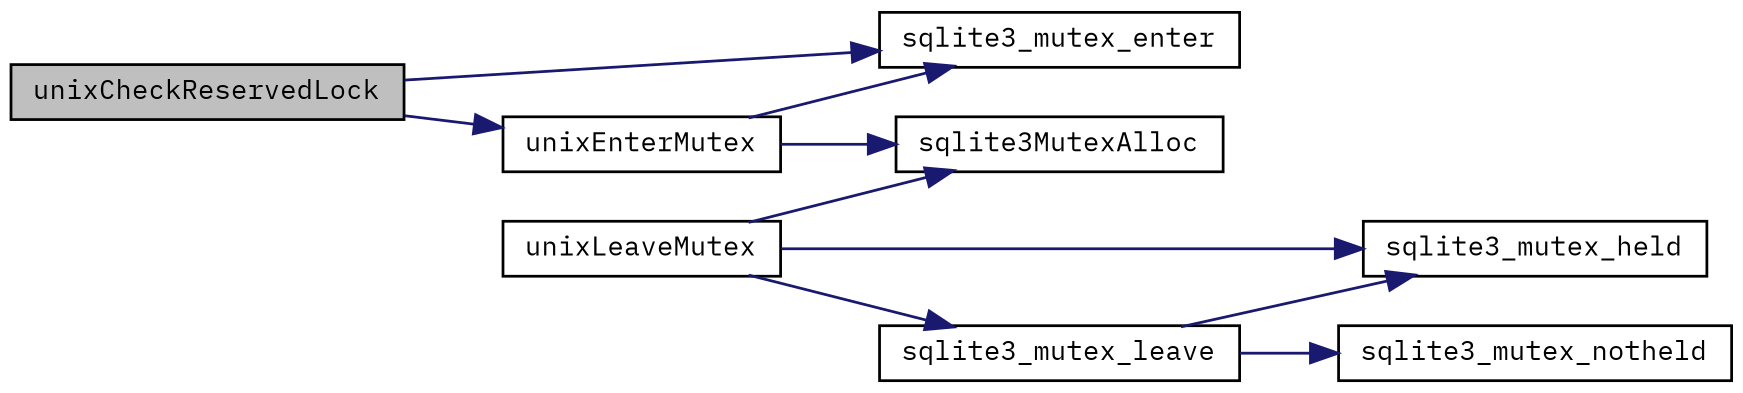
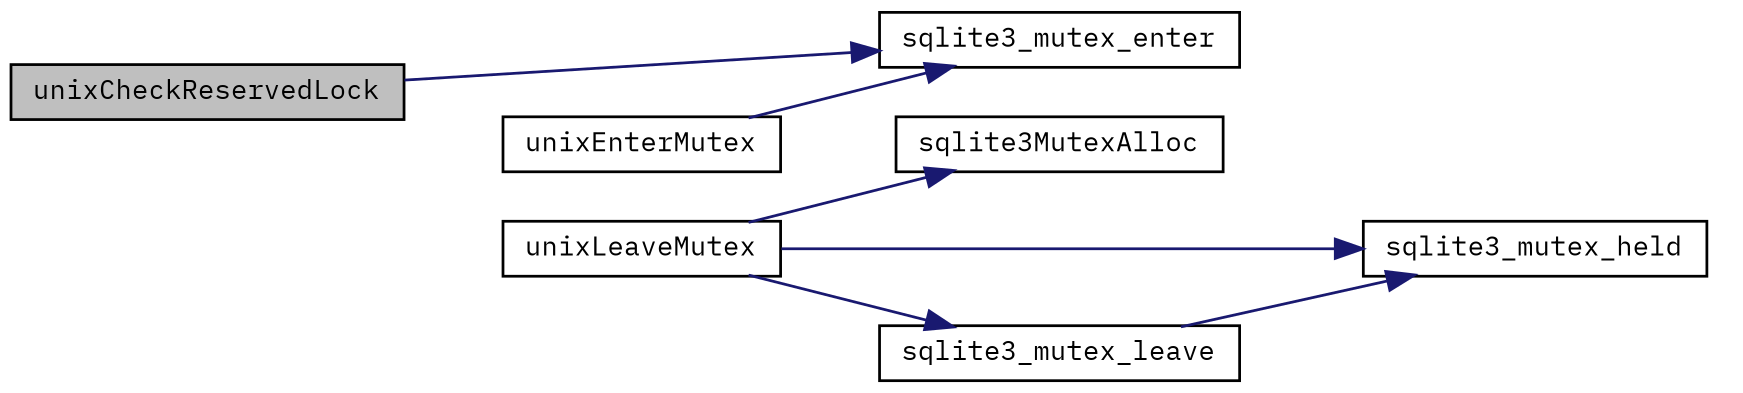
edge "unixCheckReservedLock" -> "unixEnterMutex": removed
edge "unixEnterMutex" -> "sqlite3MutexAlloc": removed
node "sqlite3_mutex_notheld": removed
